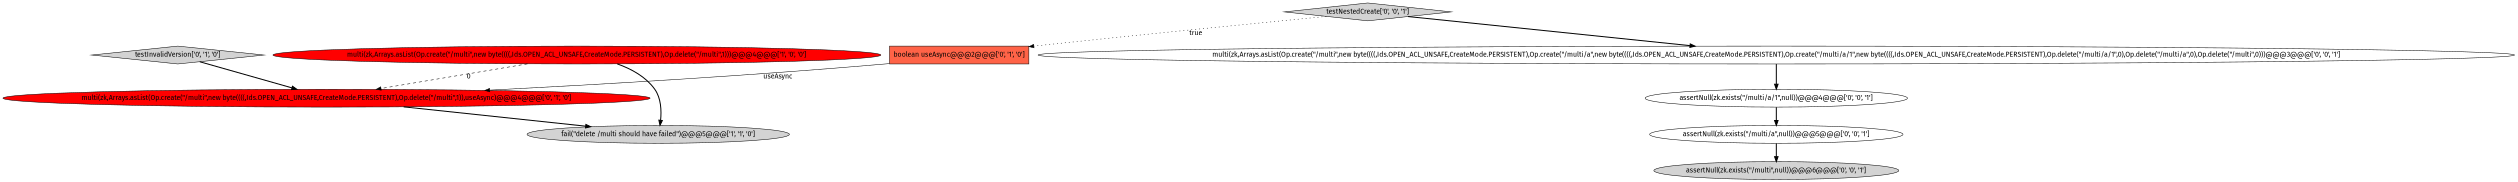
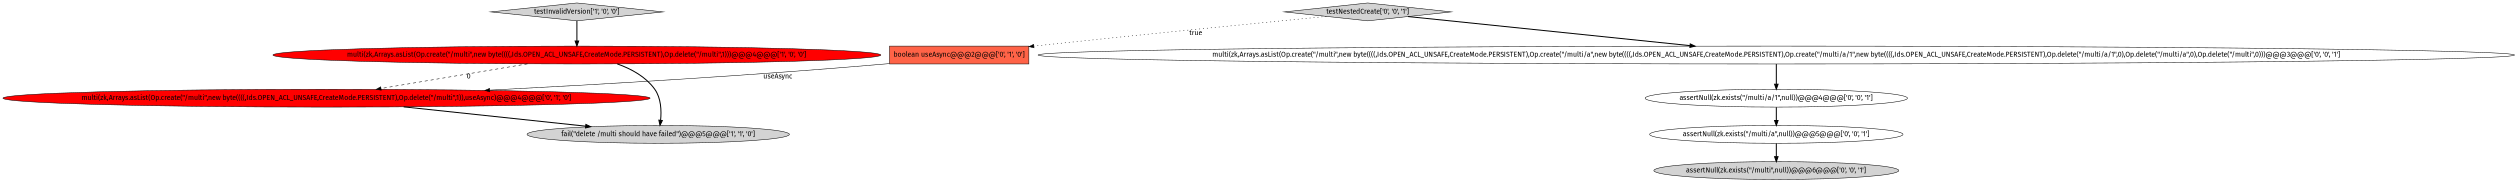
node "testInvalidVersion['1', '0', '0']": added
node "testInvalidVersion['0', '1', '0']": removed
